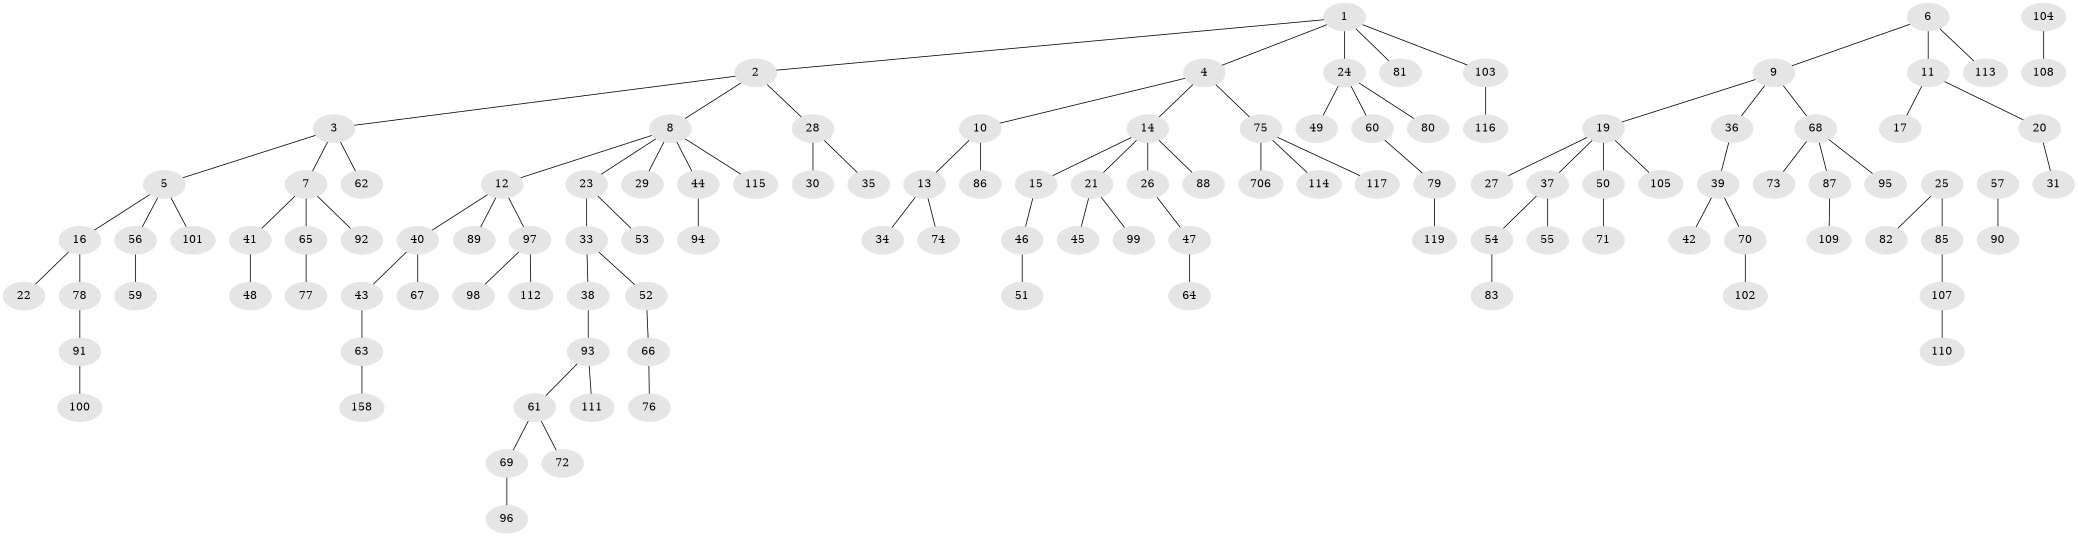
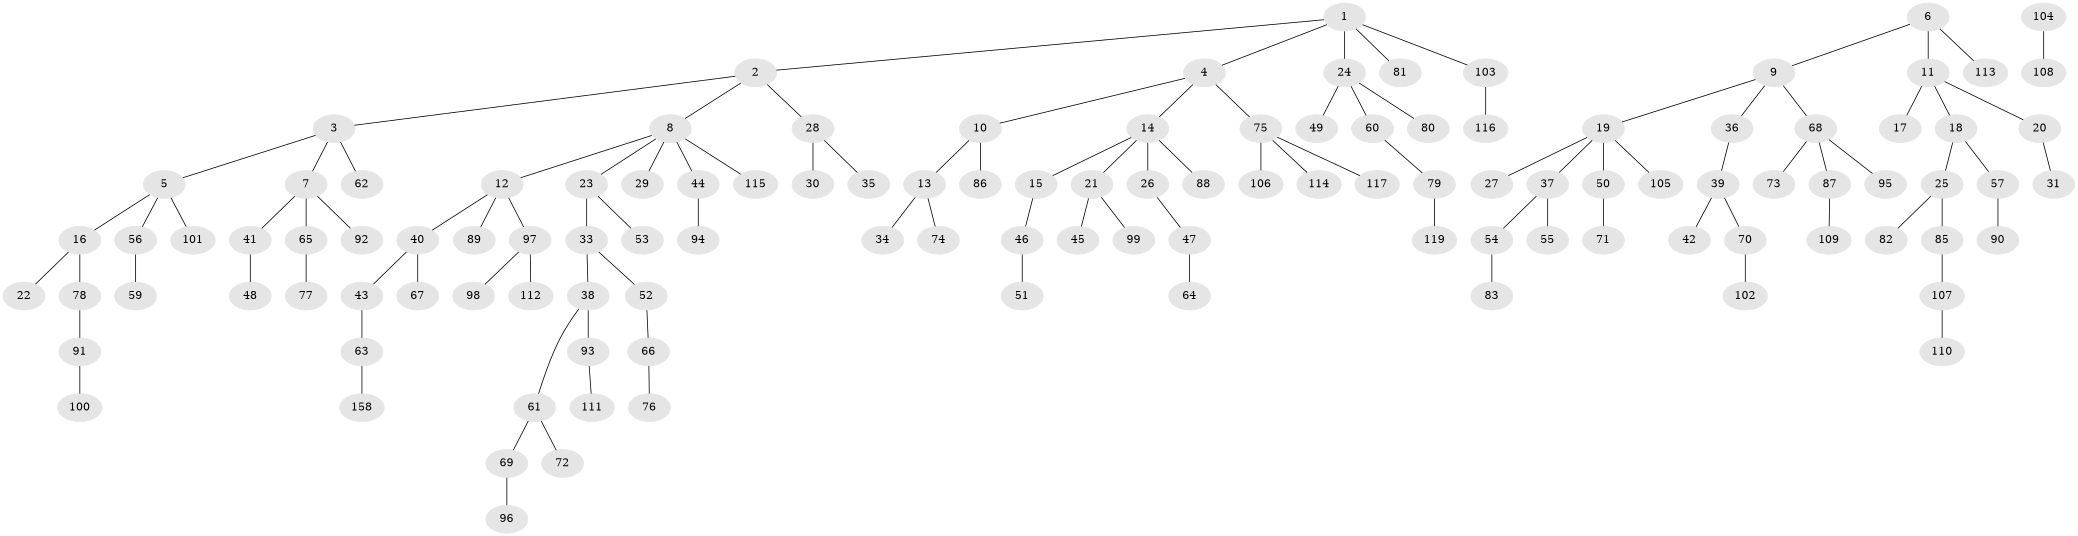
node "18": added
node "706": label "706" -> "106"
edge "93" -- "61": now "38" -- "61"
